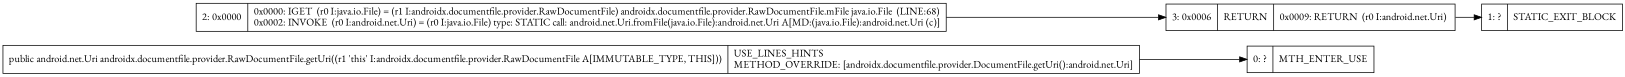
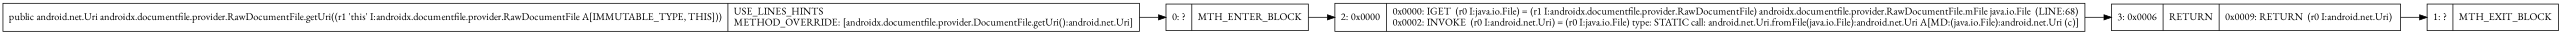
edge "0: ?" -> "2: 0x0000": added
node "1: ?": text "STATIC_EXIT_BLOCK" -> "MTH_EXIT_BLOCK"
node "0: ?": text "MTH_ENTER_USE" -> "MTH_ENTER_BLOCK"
